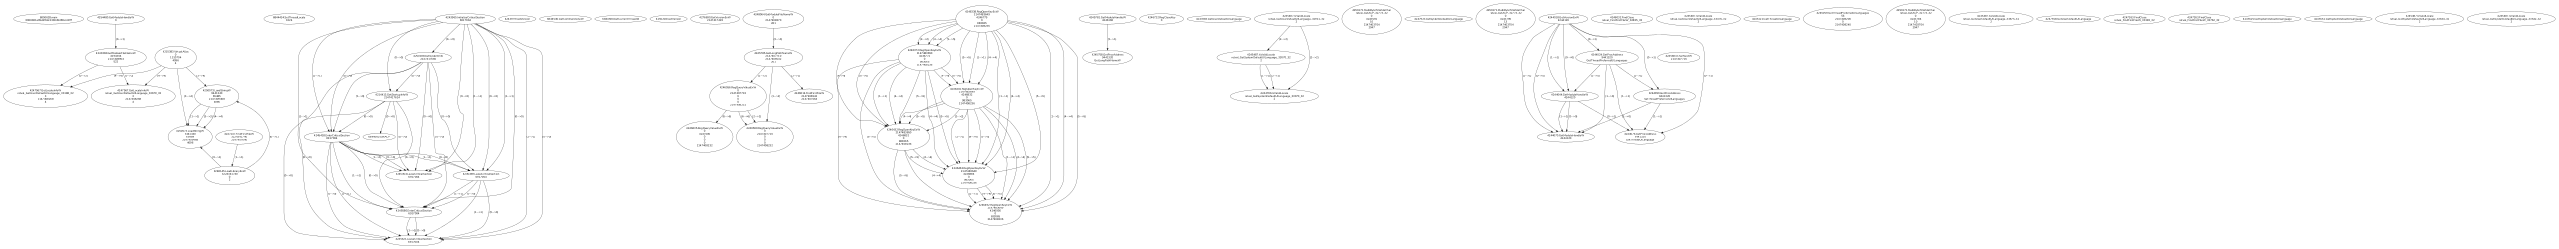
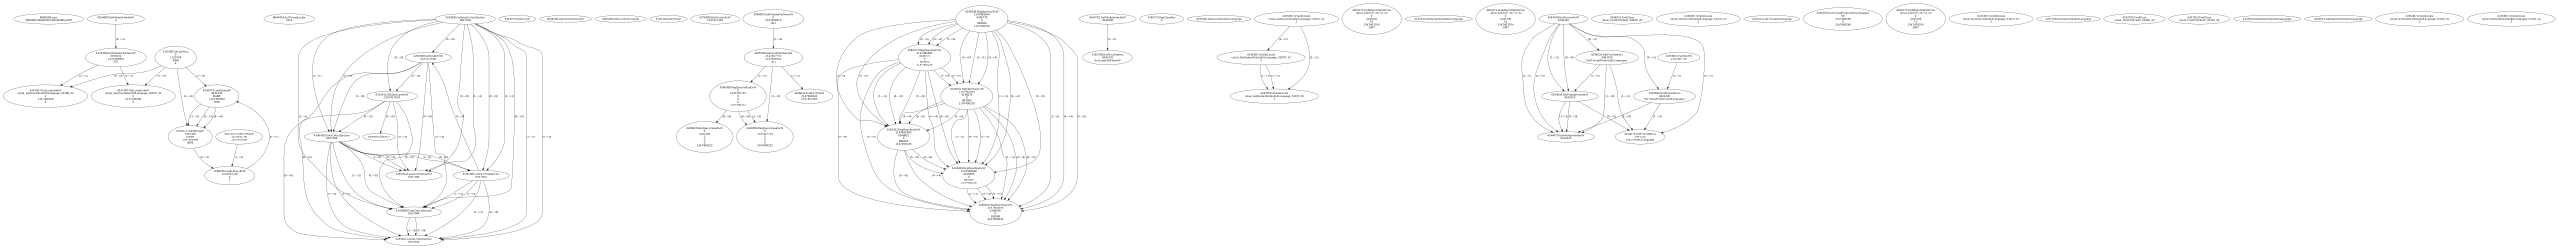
edge "4244024.GetProcAddress 9441320 GetThreadPreferredUILanguages" -> "4244050.GetProcAddress 9441320 SetThreadPreferredUILanguages": now "4245683.CharNextW 2147407716" -> "4244050.GetProcAddress 9441320 SetThreadPreferredUILanguages"
edge "4250188.GetSystemInfo 2147417660" -> "4245469.LeaveCriticalSection 6917004": reversed
edge "4248145.LoadLibraryExW 3224341740 0 2" -> "4250073.LoadStringW 9441340 65484 2147409468 4096": reversed
